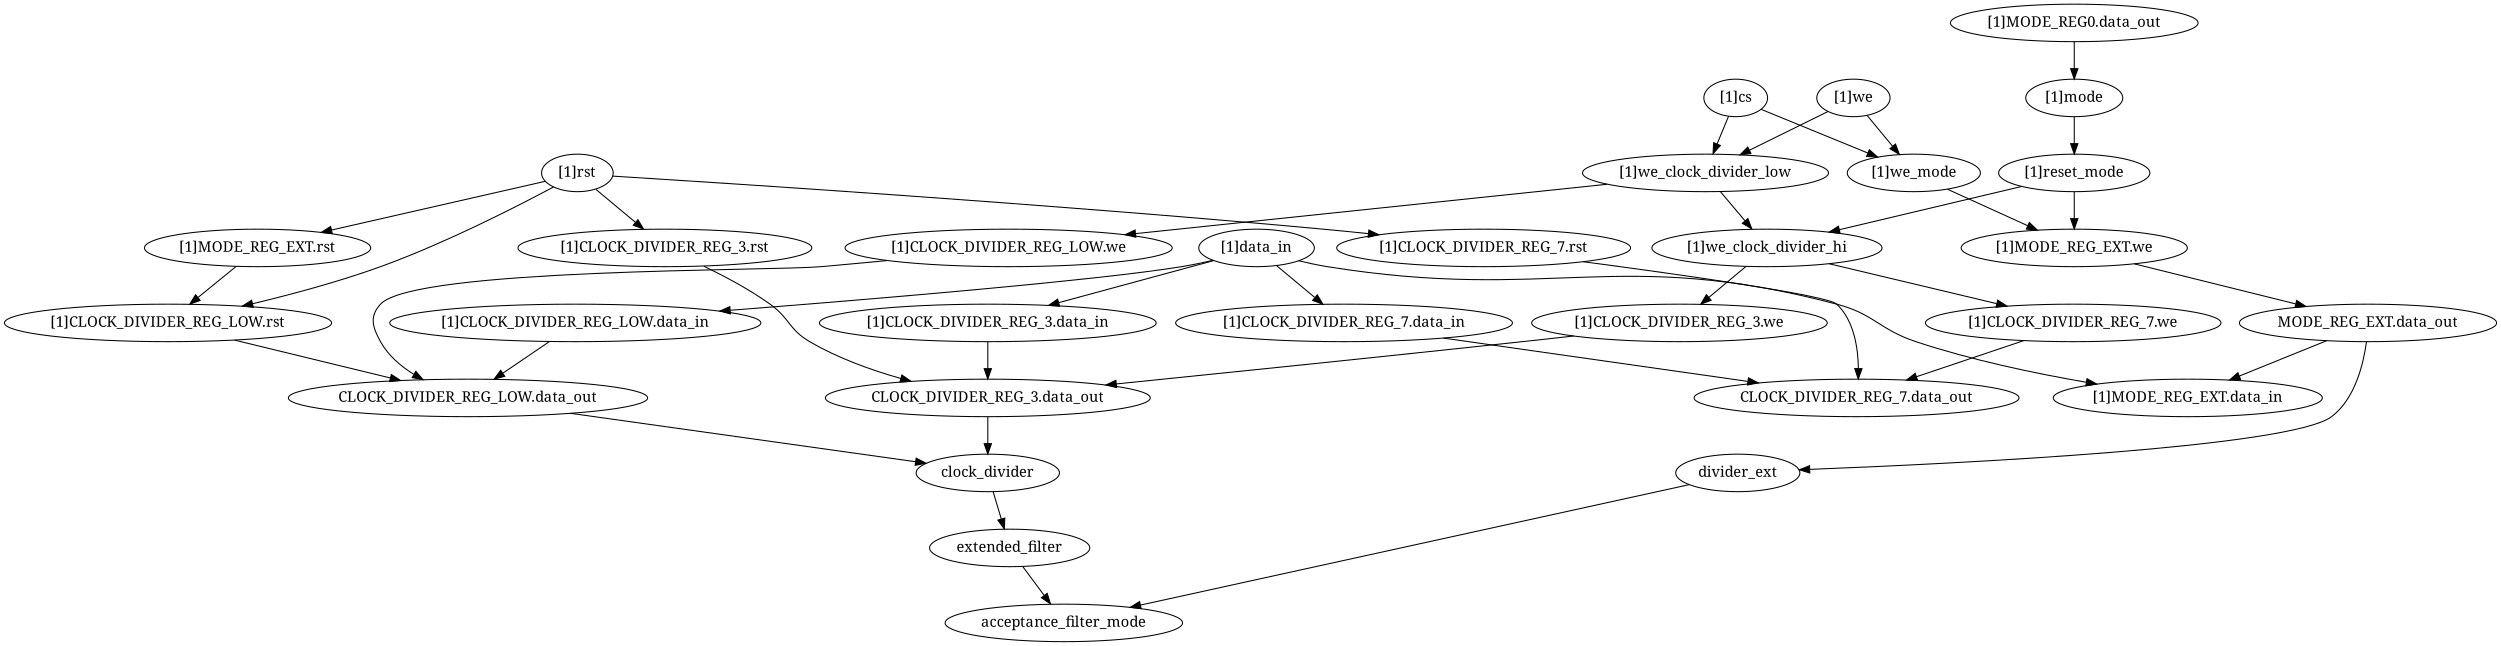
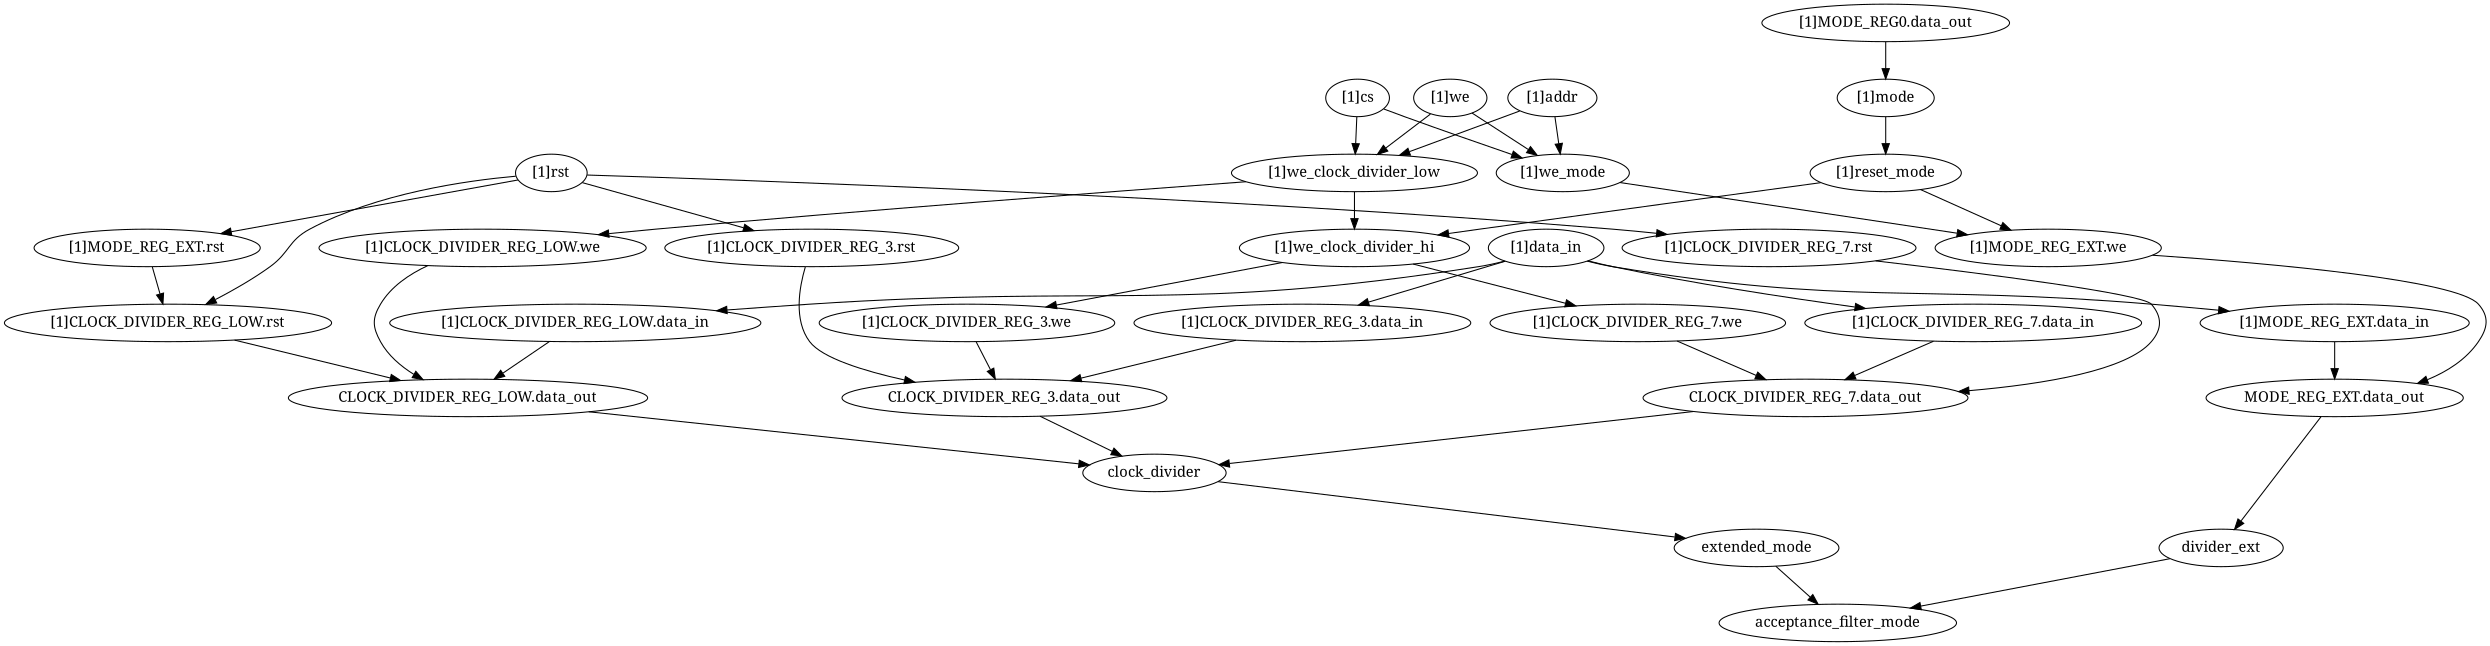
node "[1]addr": added
edge "MODE_REG_EXT.data_out" -> "[1]MODE_REG_EXT.data_in": reversed
edge "CLOCK_DIVIDER_REG_7.data_out" -> "clock_divider": added
node "extended_filter": label "extended_filter" -> "extended_mode"
